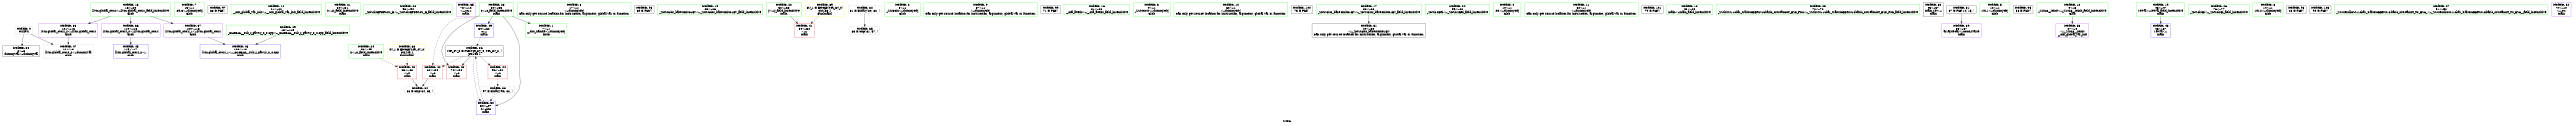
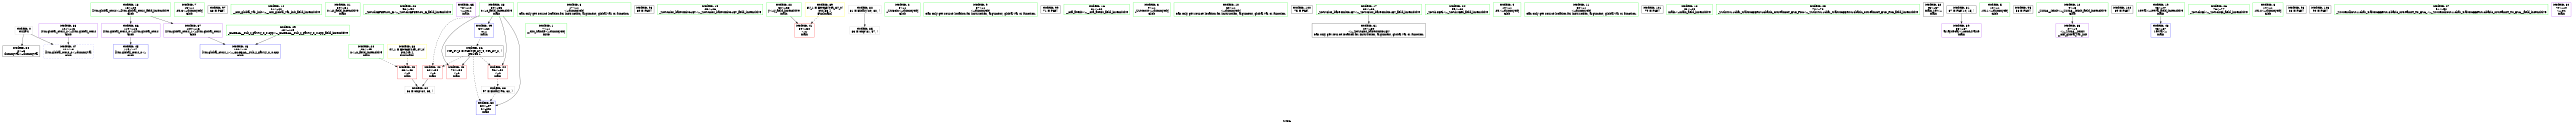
node "NodeID: 102": added
edge "NodeID: 13" -> "NodeID: 38": removed
edge "NodeID: 23" -> "NodeID: 1": now "NodeID: 23" -> "NodeID: 44"
edge "NodeID: 50" -> "NodeID: 86": removed
